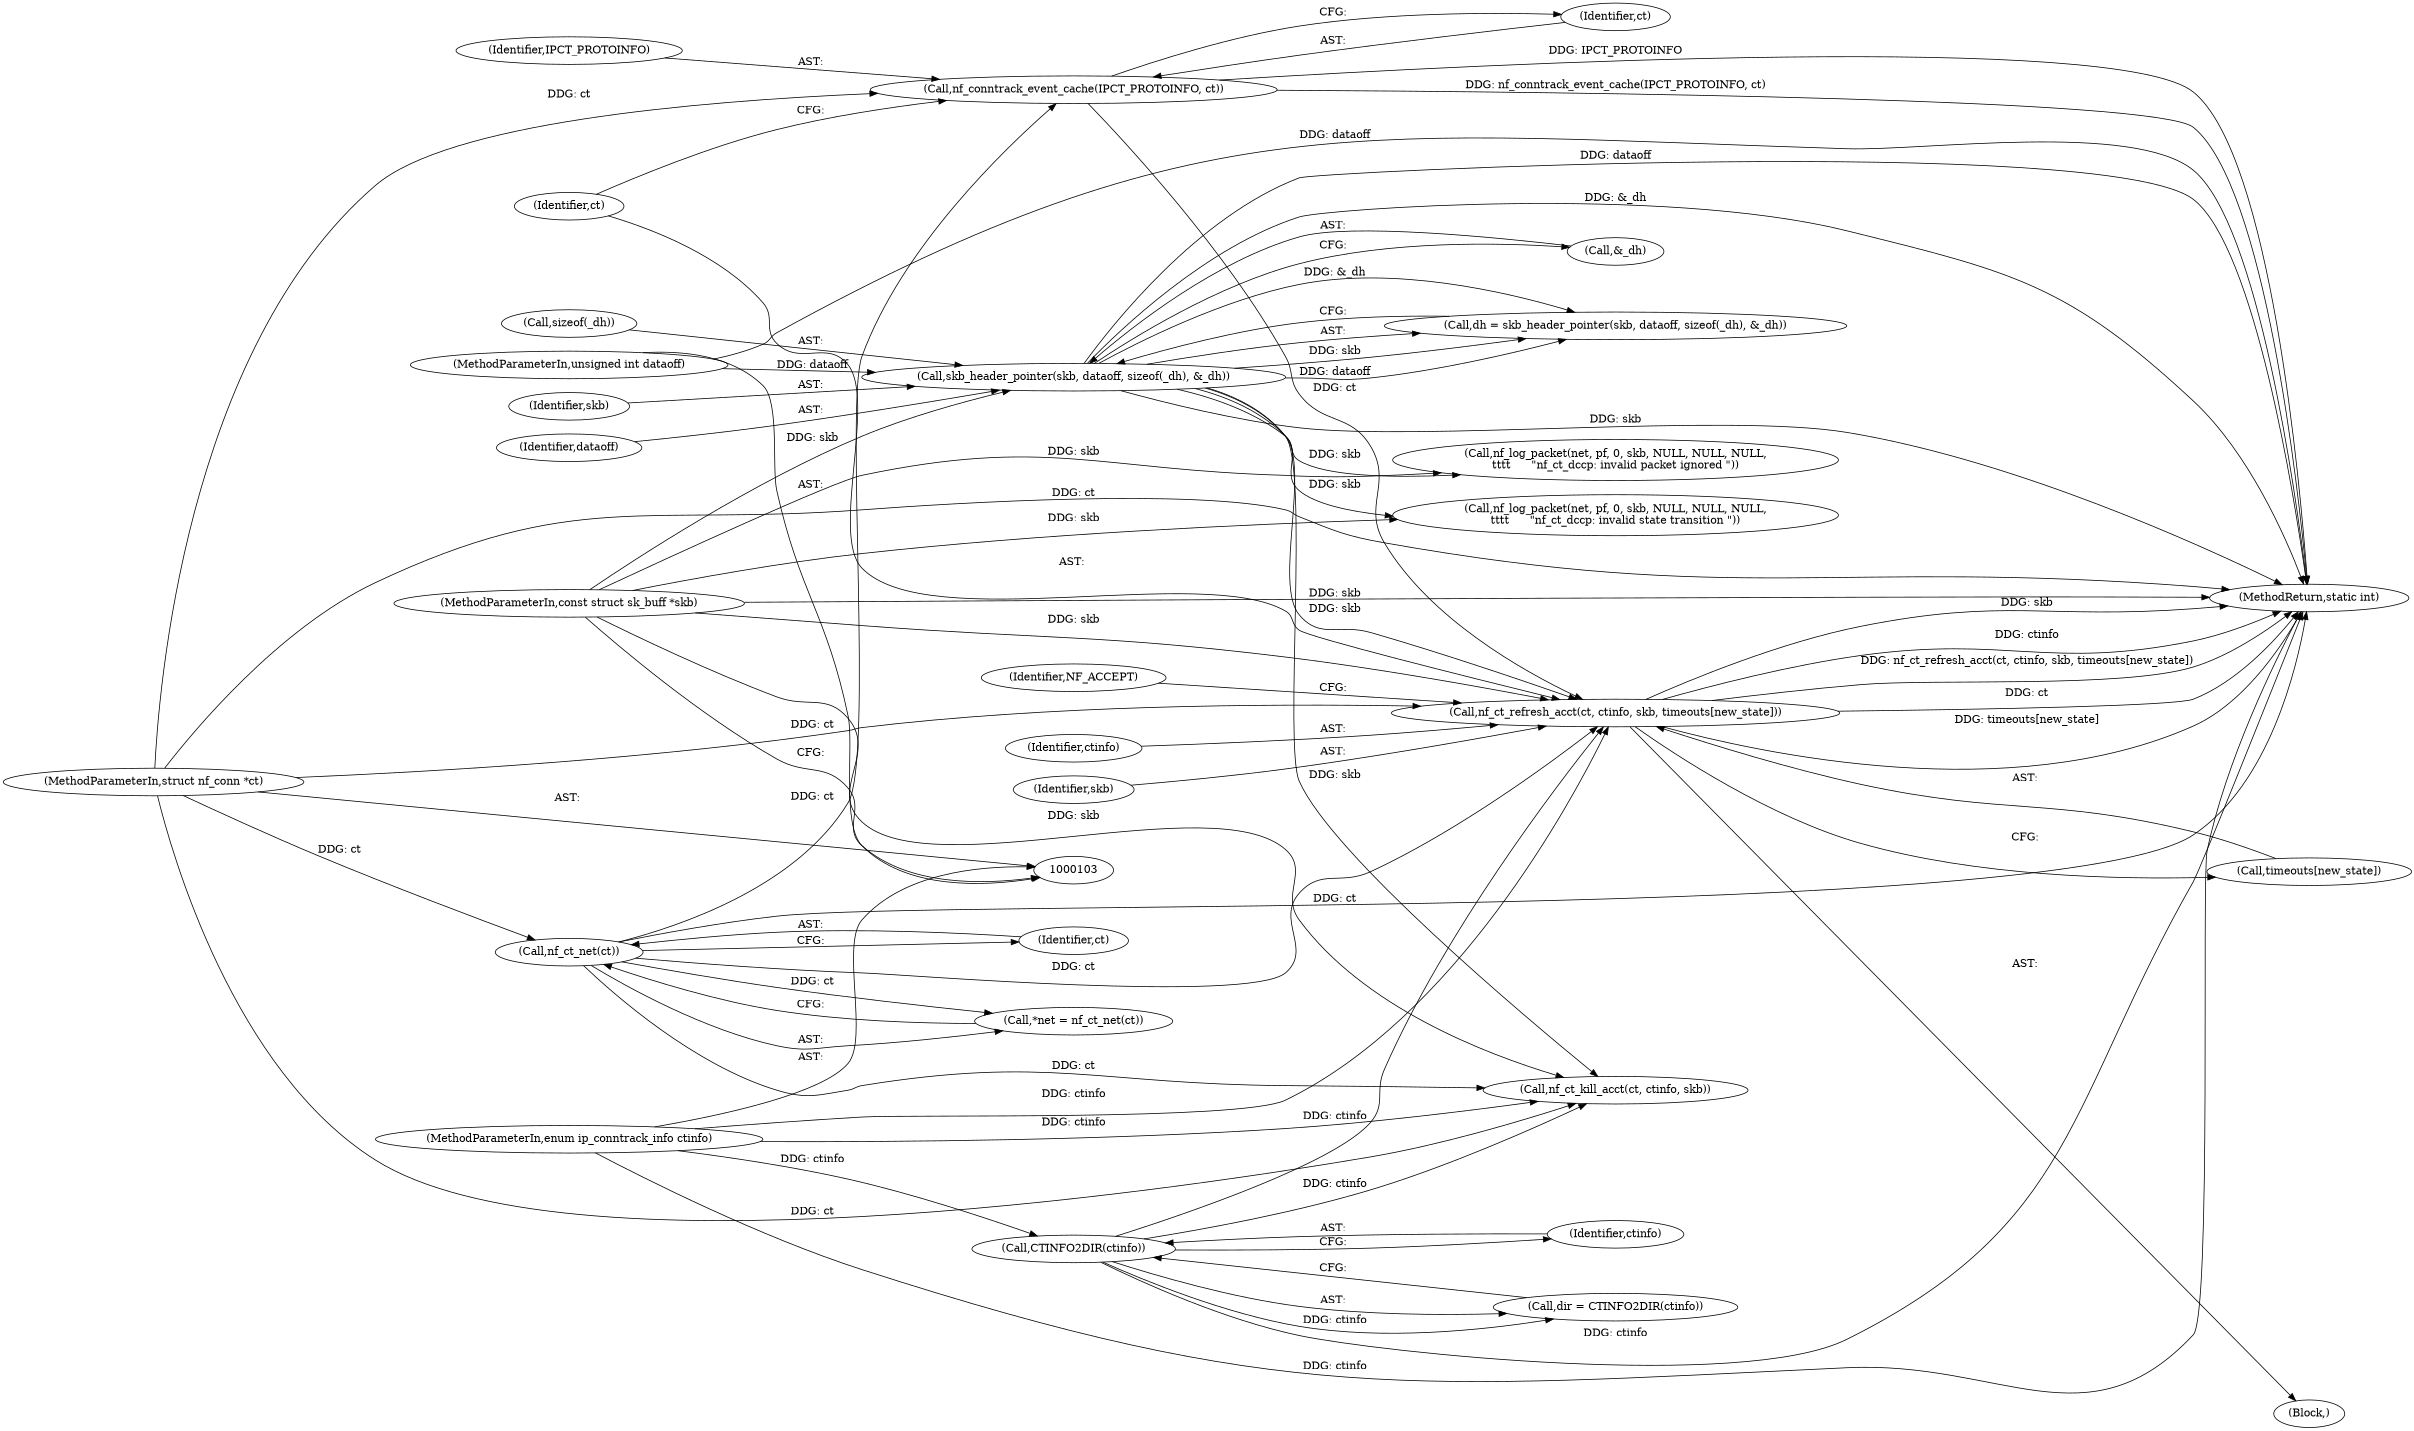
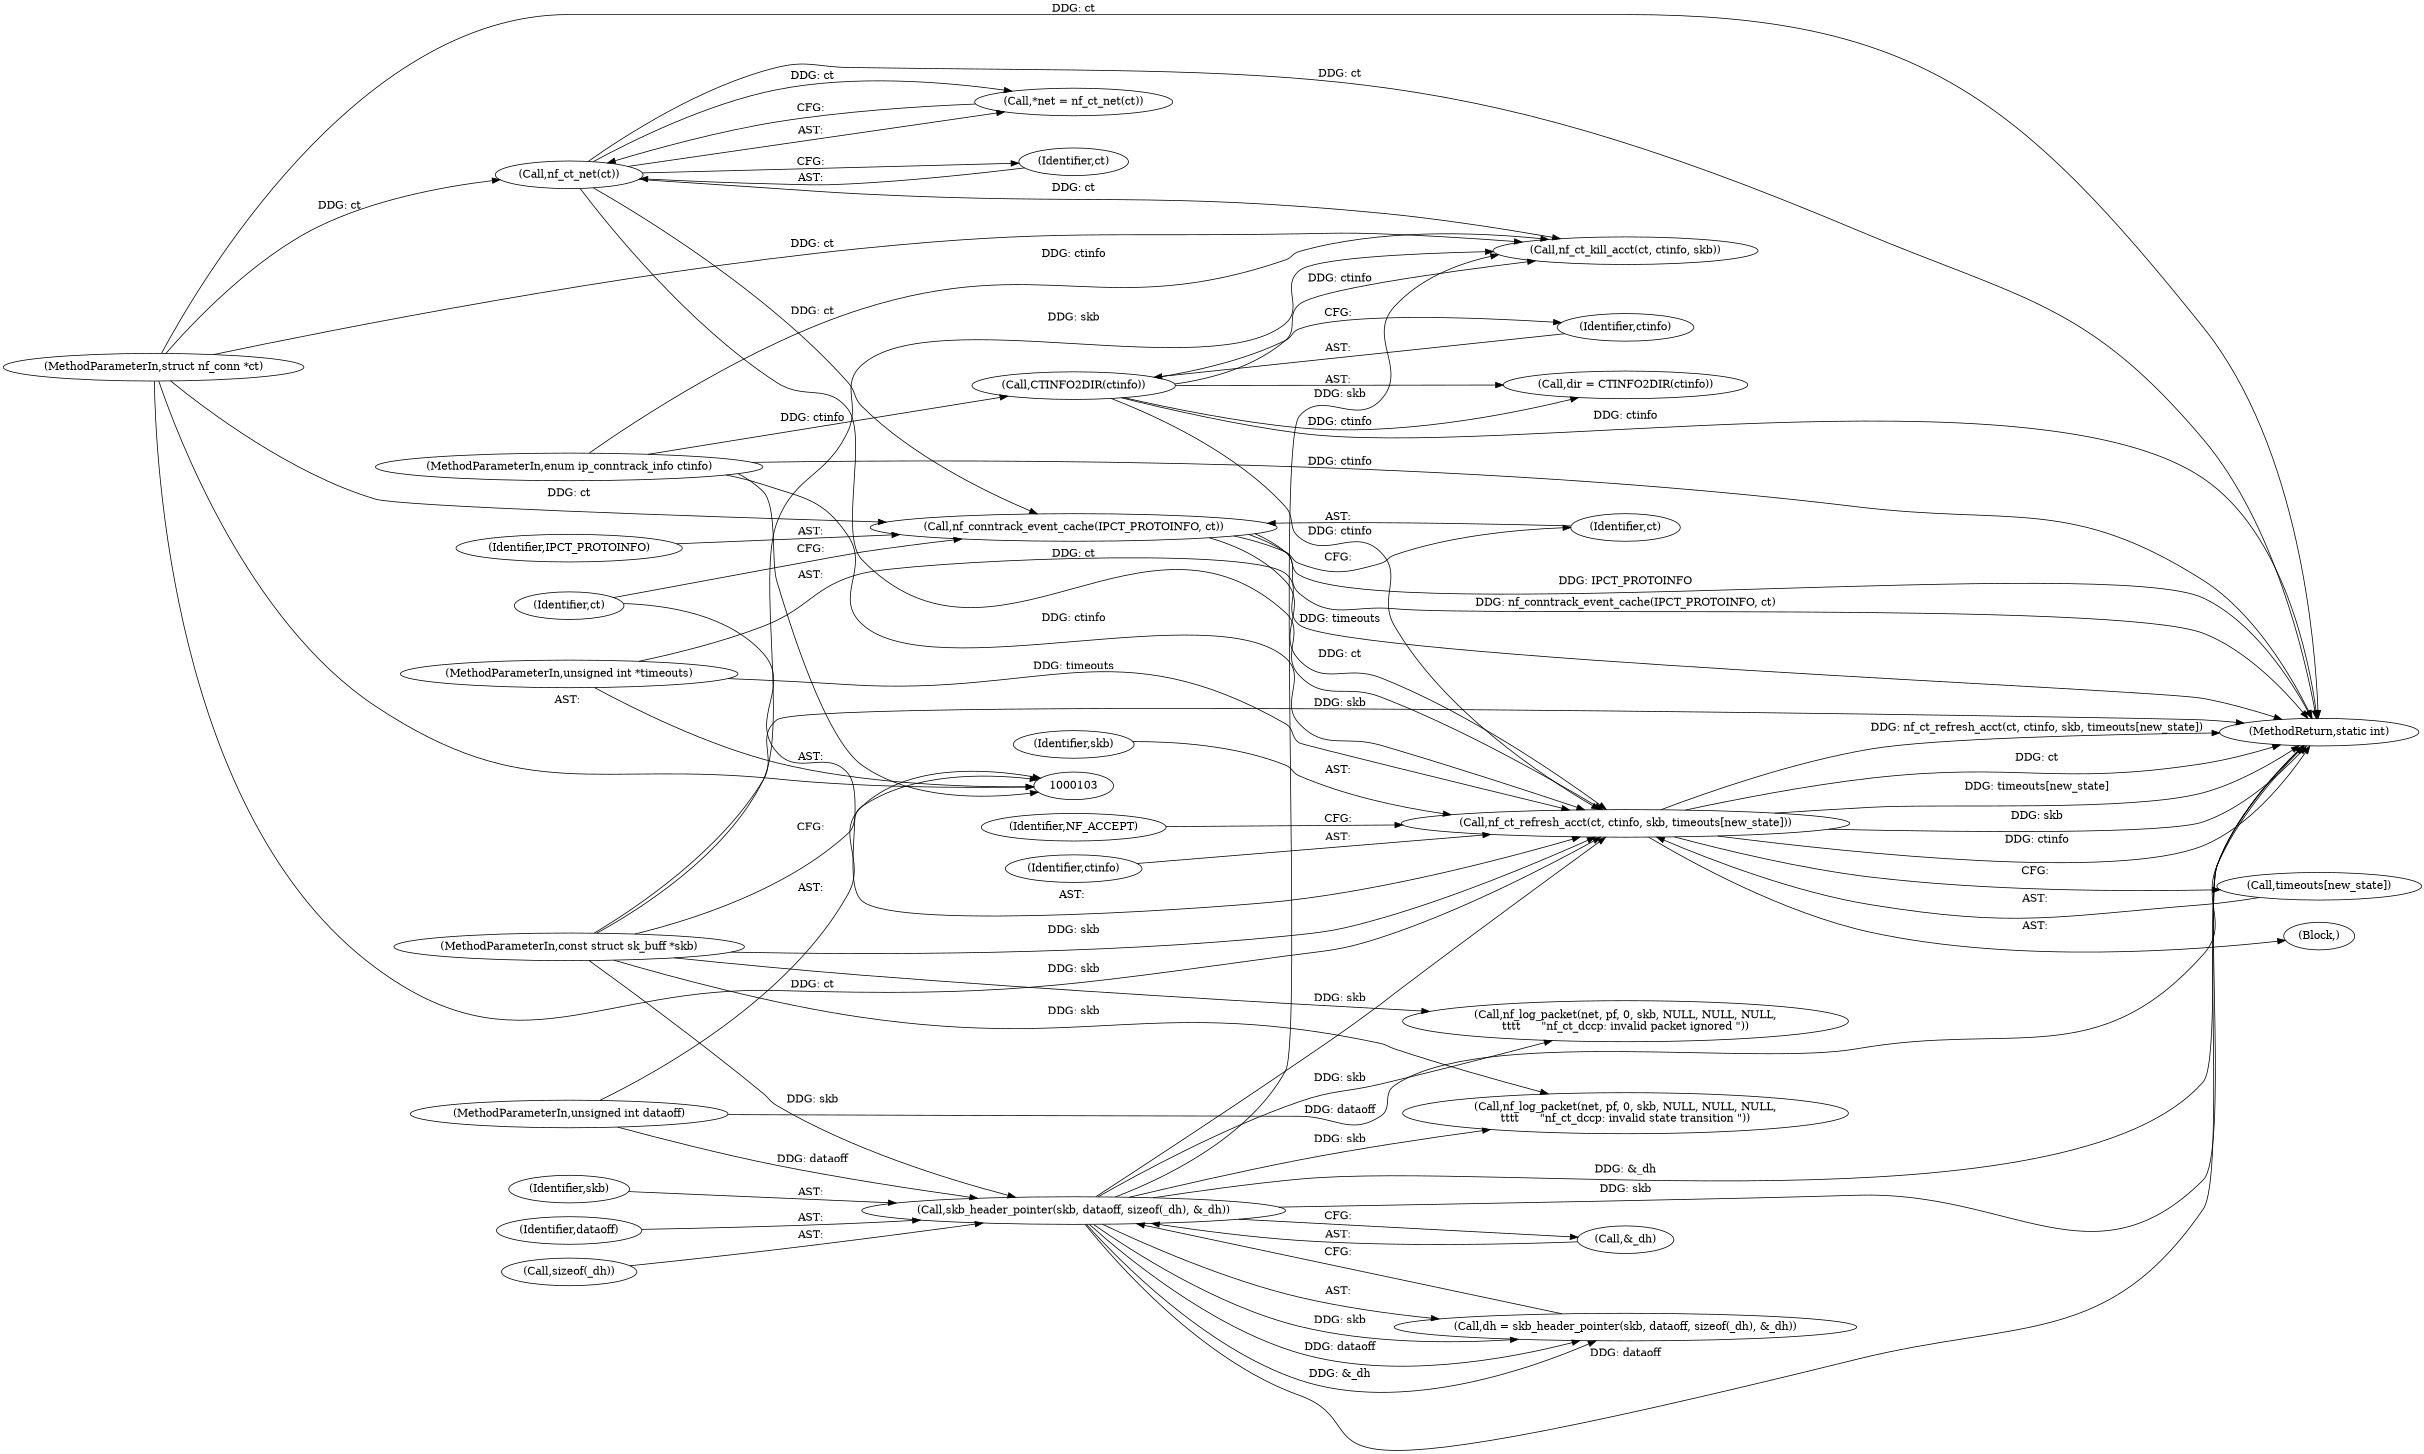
node "(MethodParameterIn,unsigned int *timeouts)": added
edge "(Call,dir = CTINFO2DIR(ctinfo))" -> "(Call,CTINFO2DIR(ctinfo))": removed, label "CFG:"
